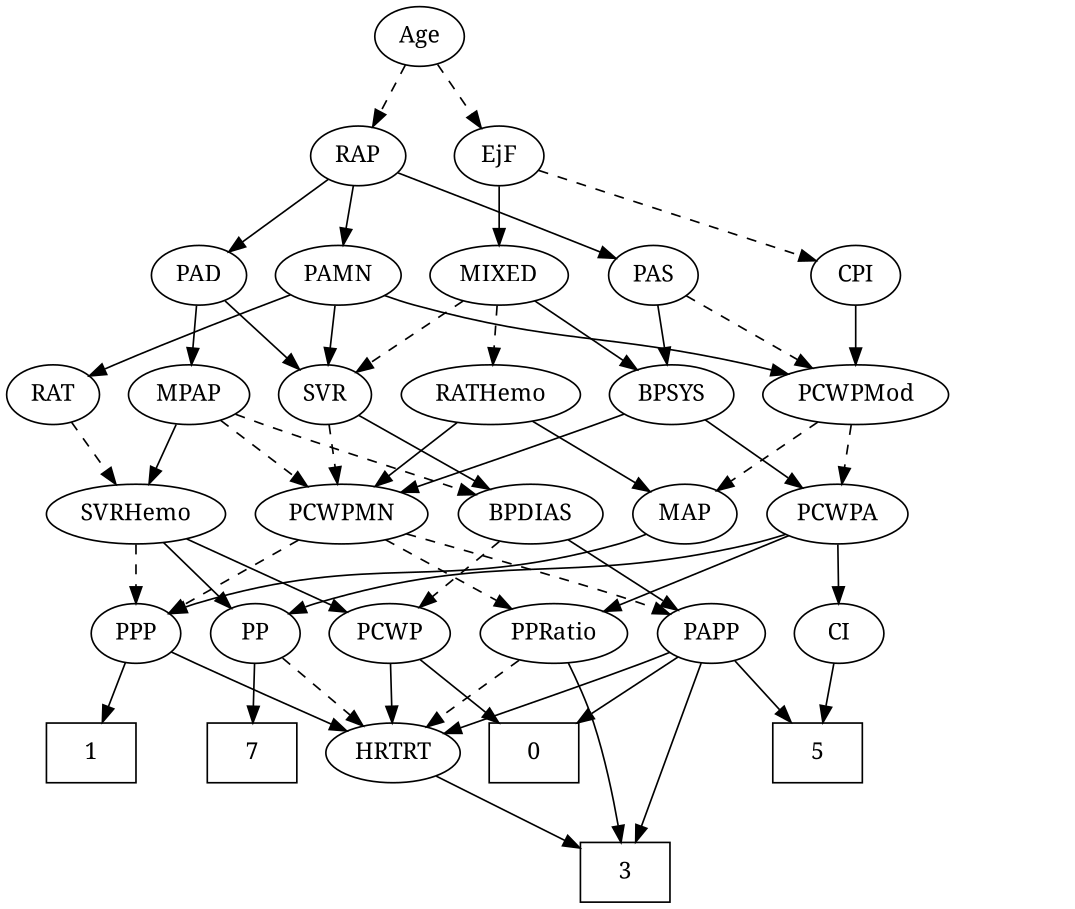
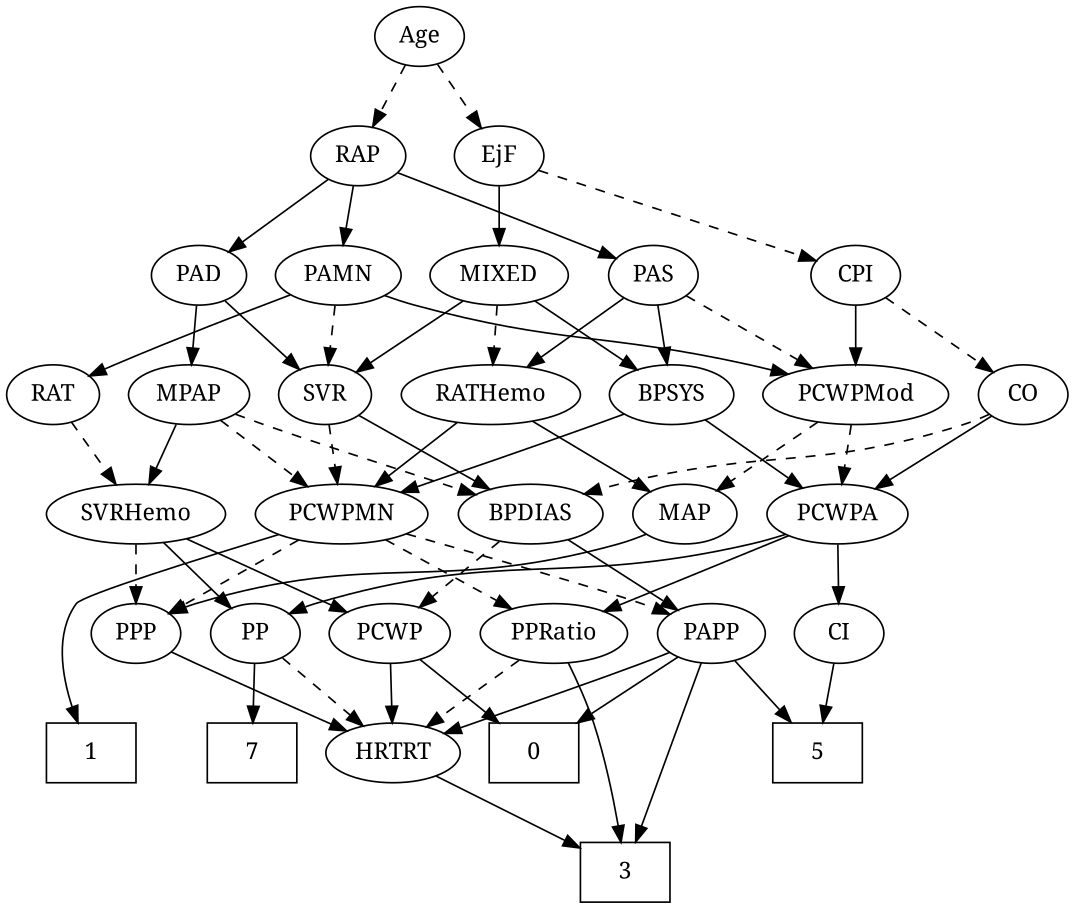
edge "PAS" -> "RATHemo": added
edge "PAMN" -> "SVR": style solid -> dashed
edge "MIXED" -> "SVR": style dashed -> solid
node "CO": added
edge "PPP" -> "1": now "PCWPMN" -> "1"
